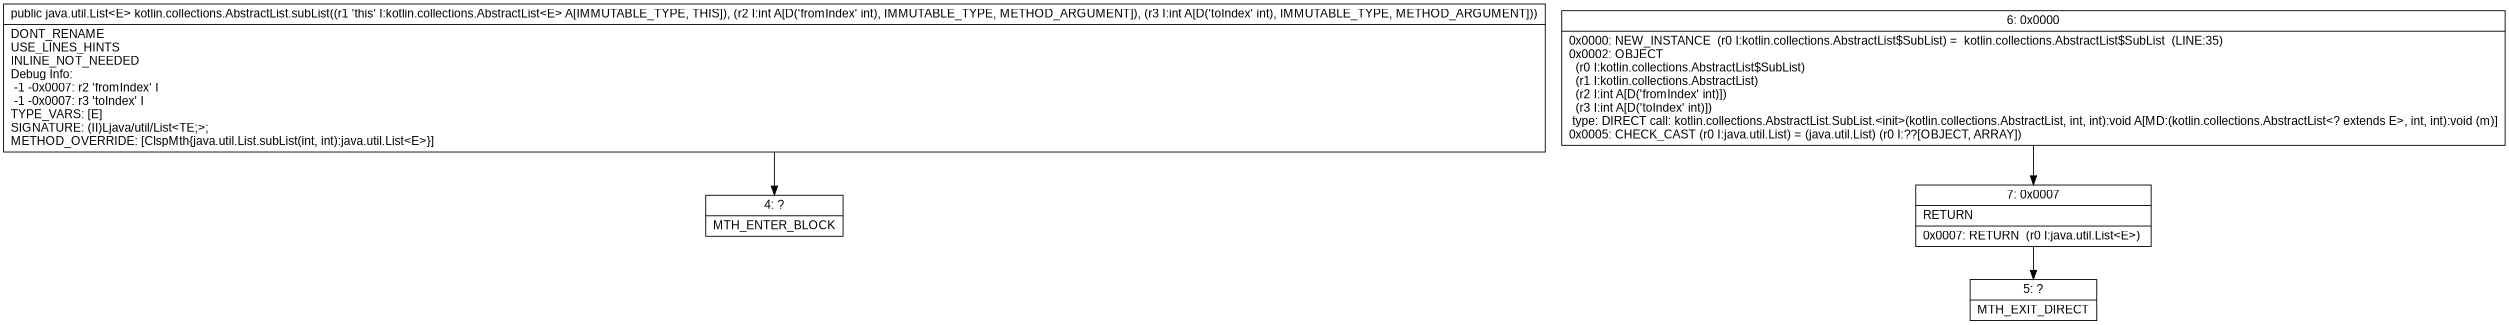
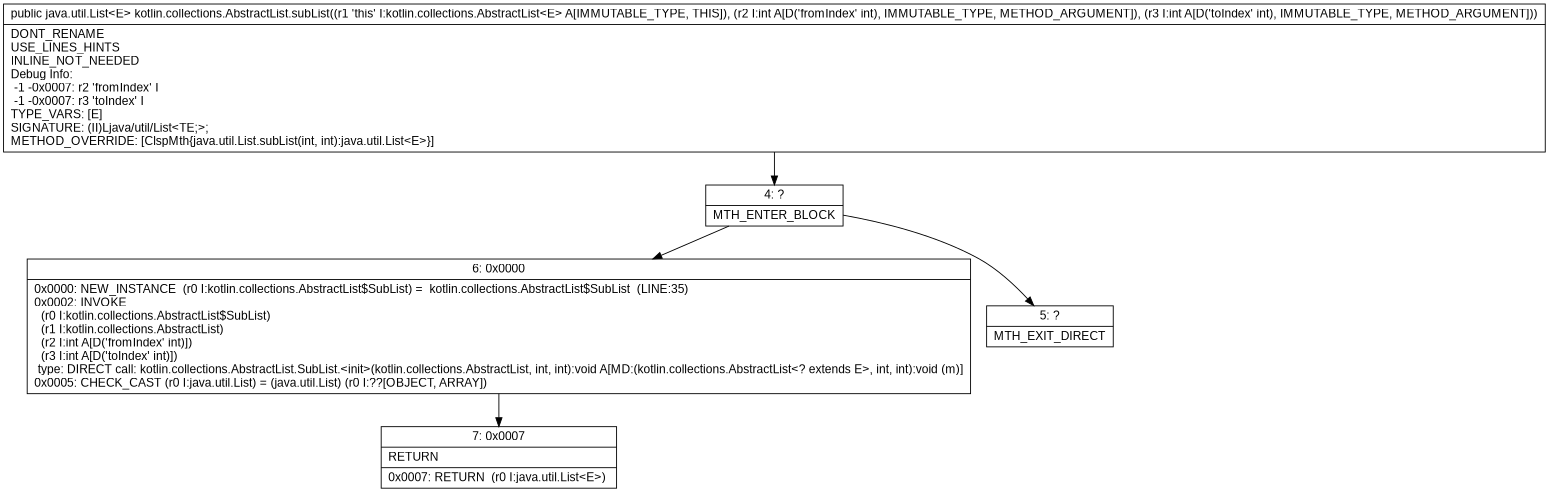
node "6: 0x0000": text "0x0002: OBJECT" -> "0x0002: INVOKE"
edge "4: ?" -> "6: 0x0000": added
edge "7: 0x0007" -> "5: ?": now "4: ?" -> "5: ?"
